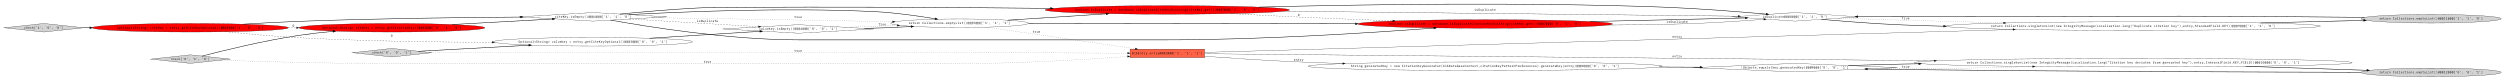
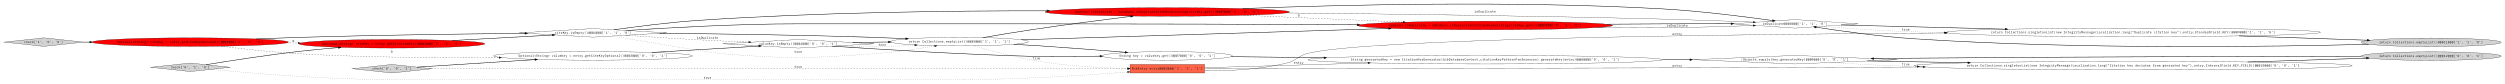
edge "check['0', '0', '1']" -> "BibEntry entry@@@2@@@['1', '1', '1']": style dotted -> dashed
node "String key = valuekey.get()@@@7@@@['0', '0', '1']": added
